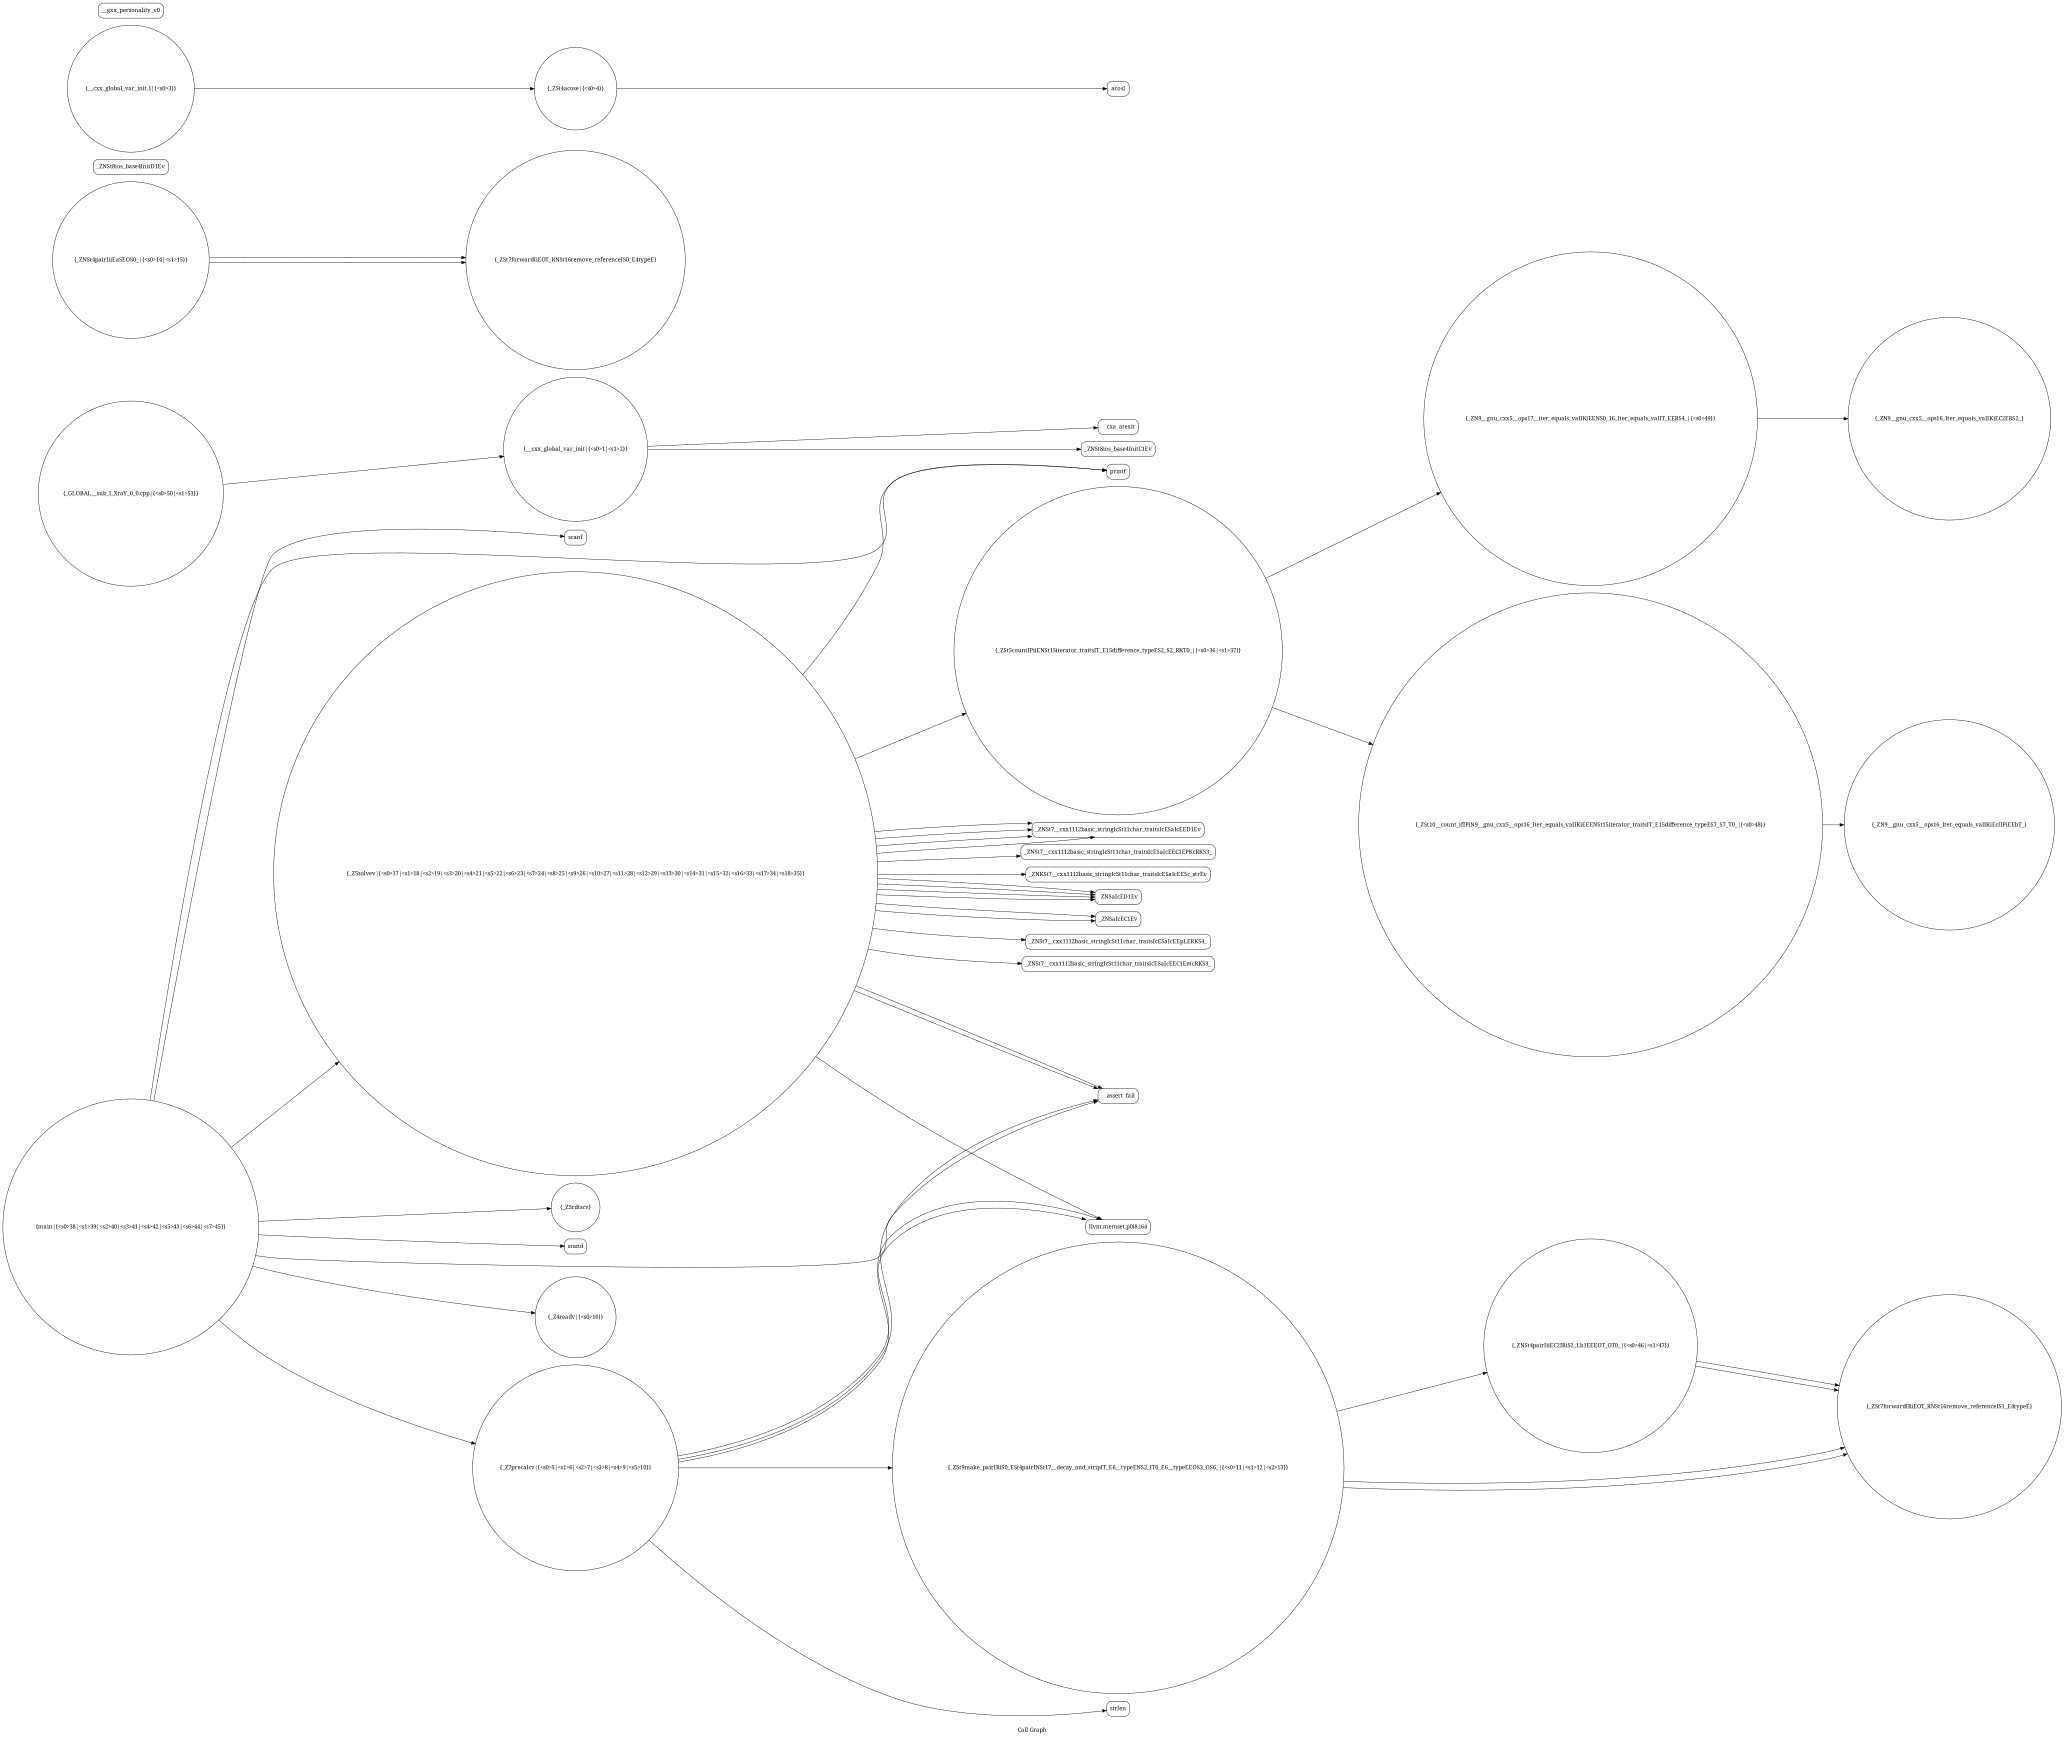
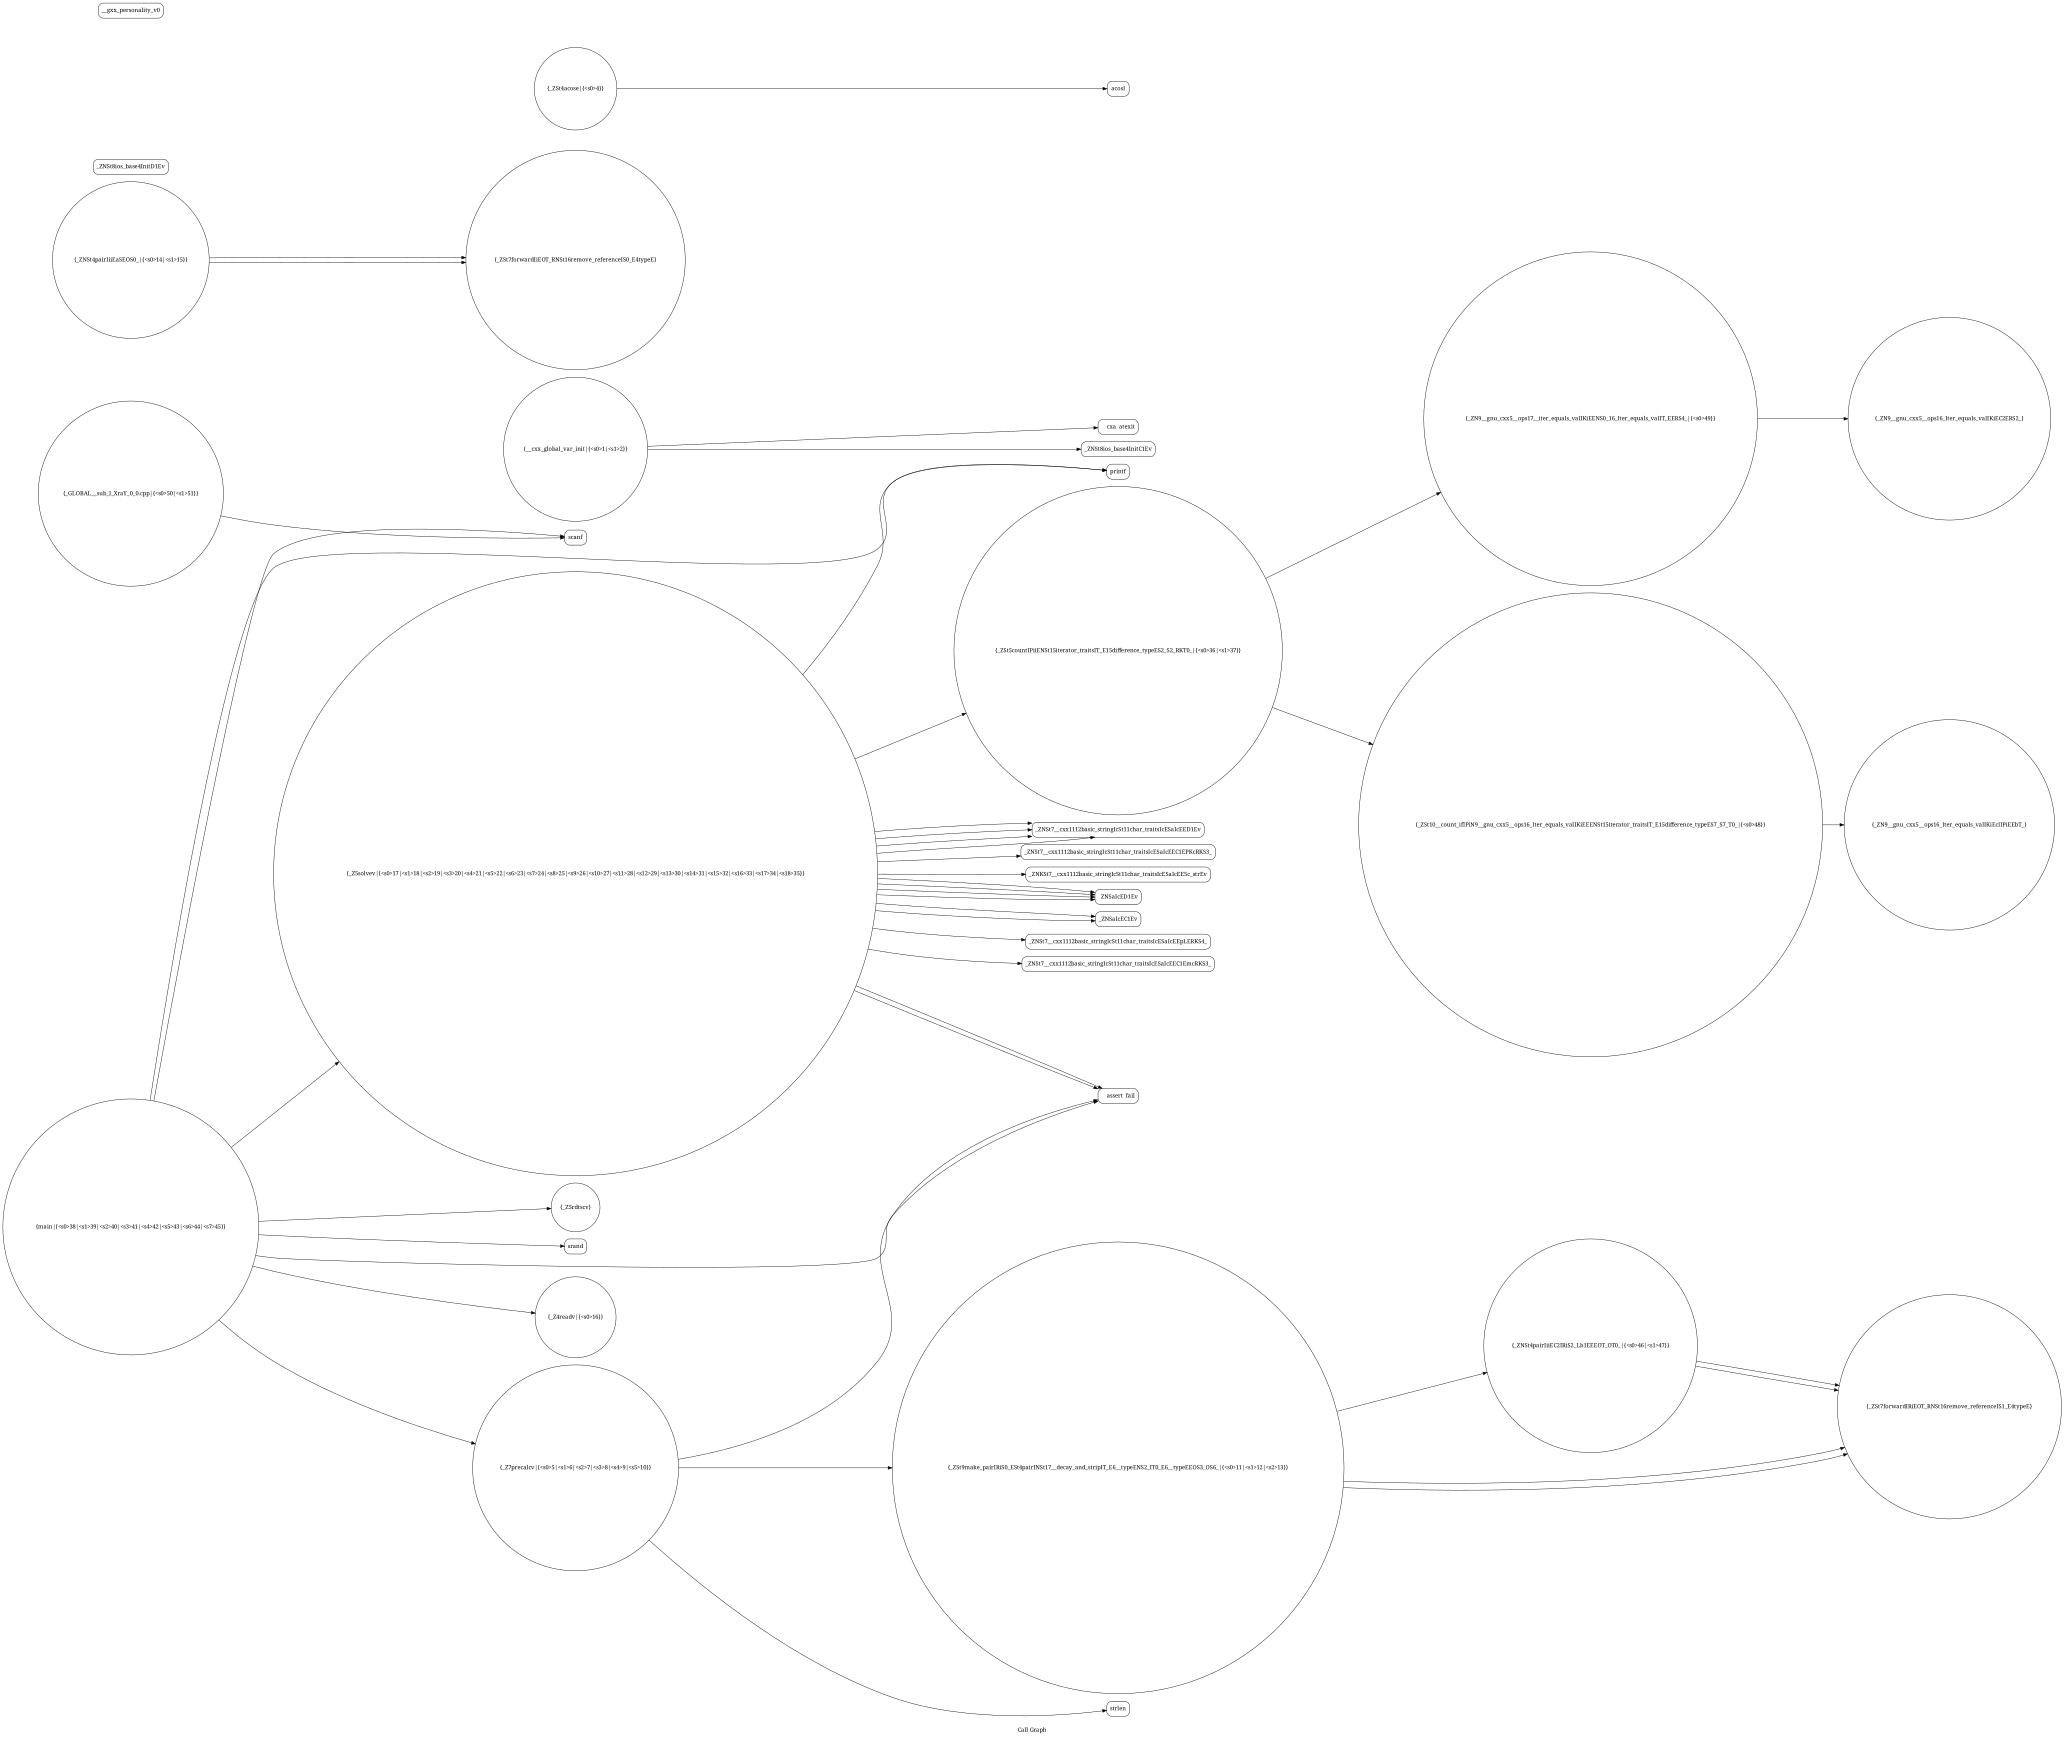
node "{__cxx_global_var_init.1|{<s0>3}}": removed
edge "{_GLOBAL__sub_I_XraY_0_0.cpp|{<s0>50|<s1>51}}" -> "{__cxx_global_var_init|{<s0>1|<s1>2}}": now "{_GLOBAL__sub_I_XraY_0_0.cpp|{<s0>50|<s1>51}}" -> "scanf"
node "llvm.memset.p0i8.i64": removed
